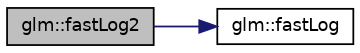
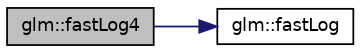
node "glm::fastLog2": label "glm::fastLog2" -> "glm::fastLog4"
